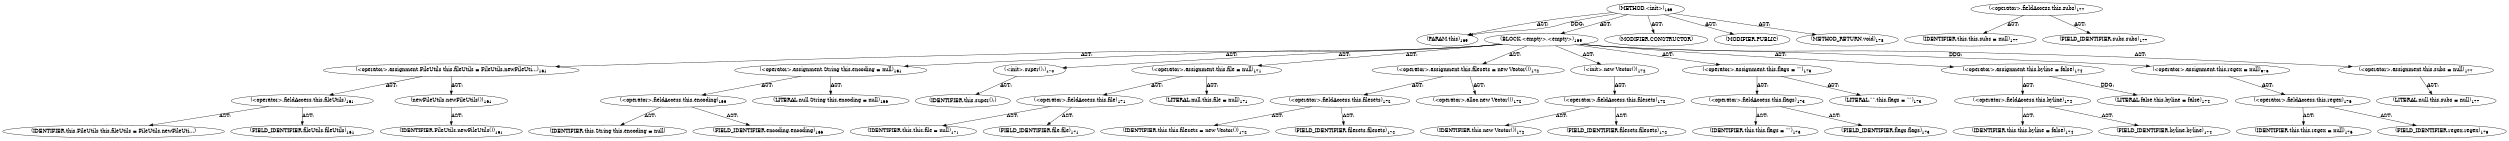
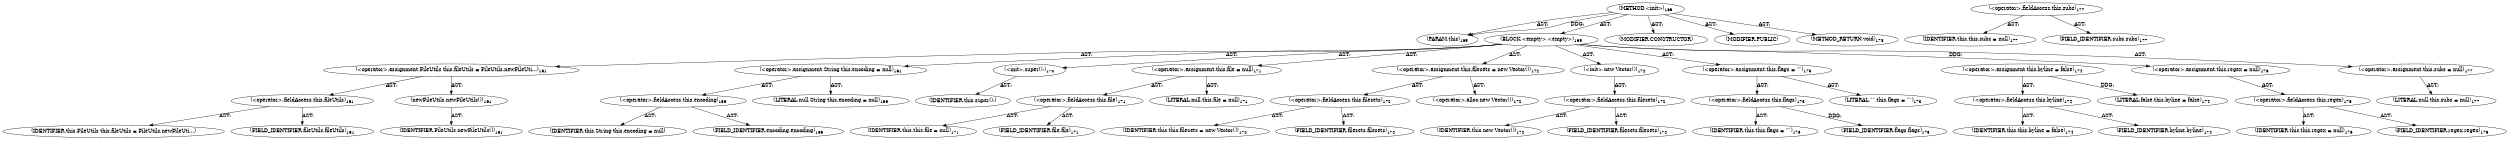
edge "(BLOCK,<empty>,<empty>)" -> "(<operator>.assignment,this.byline = false)": removed, label "AST:"
node "(<operator>.assignment,this.regex = null)": text "976" -> "176"
edge "(<operator>.fieldAccess,this.flags)" -> "(FIELD_IDENTIFIER,flags,flags)": label "AST: " -> "DDG: "
